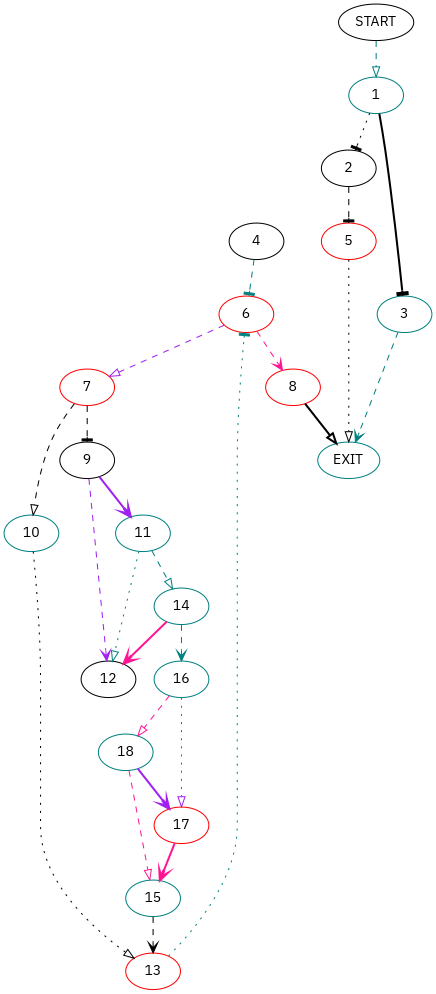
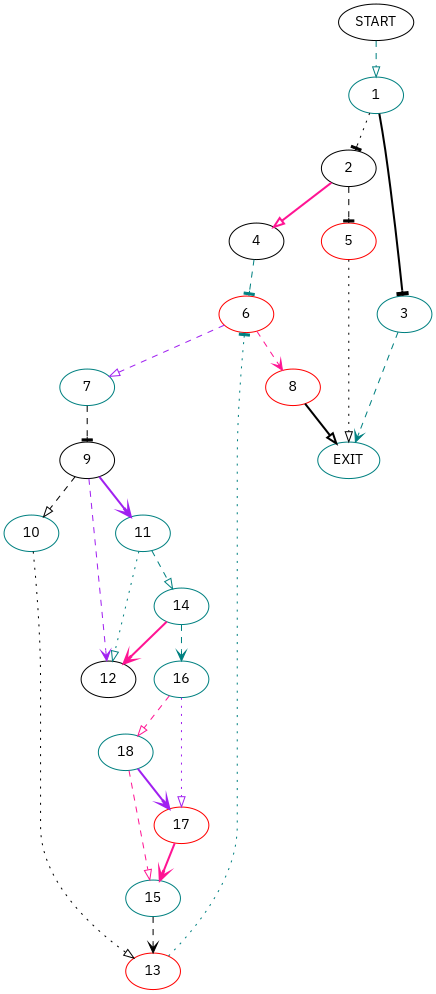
edge "2" -> "4": added
node "7": color red -> teal
edge "7" -> "10": now "9" -> "10"
